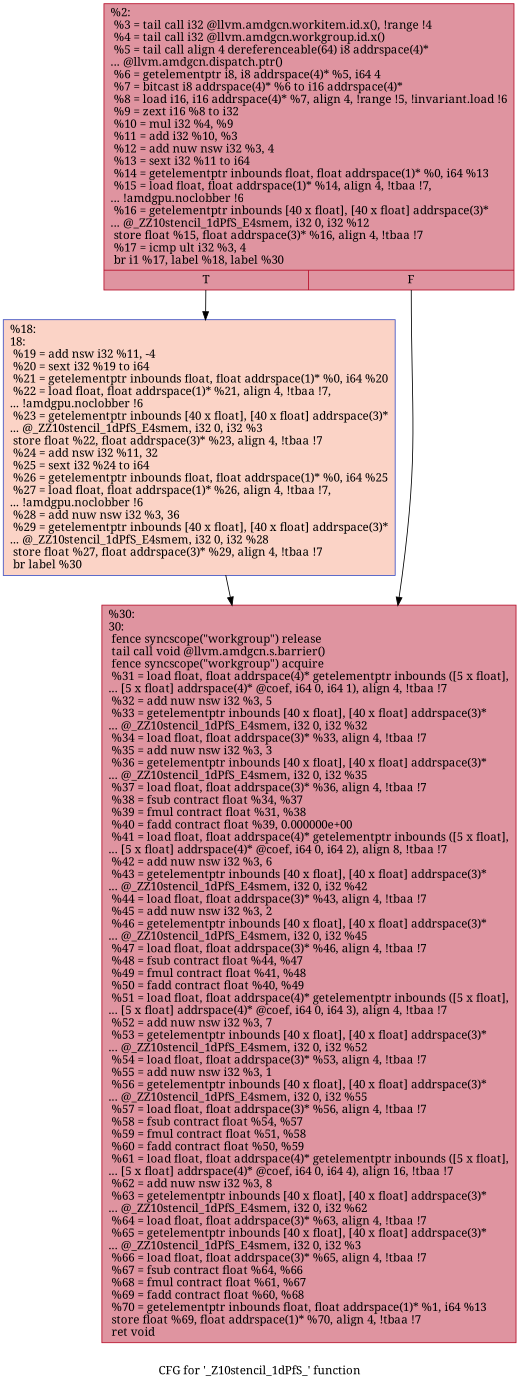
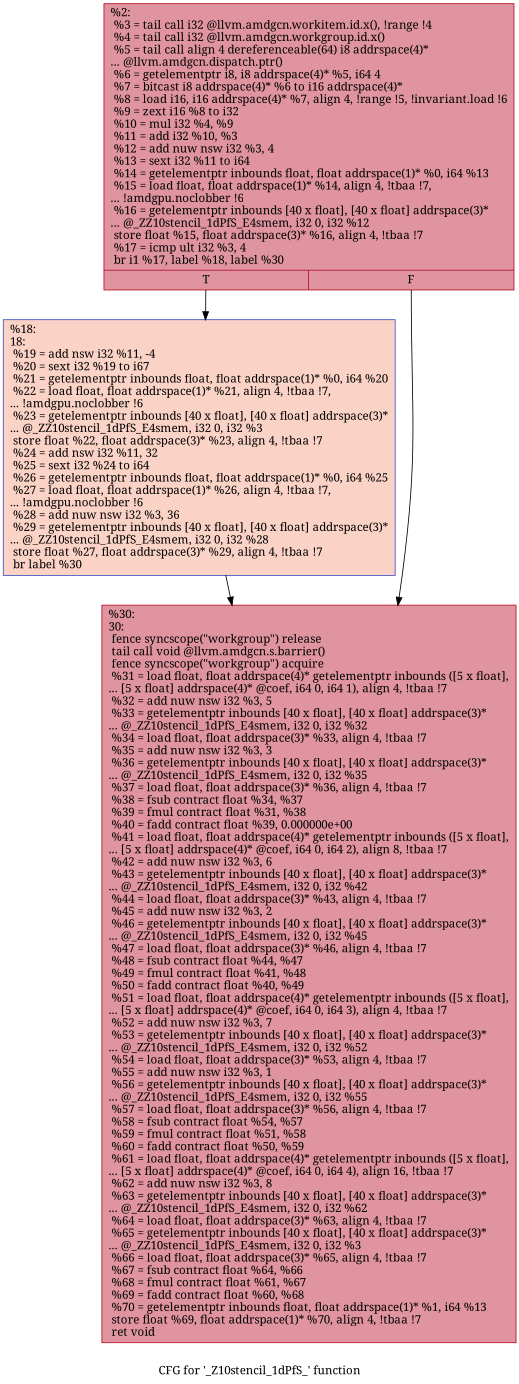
node "%18:": text "%20 = sext i32 %19 to i64" -> "%20 = sext i32 %19 to i67"
